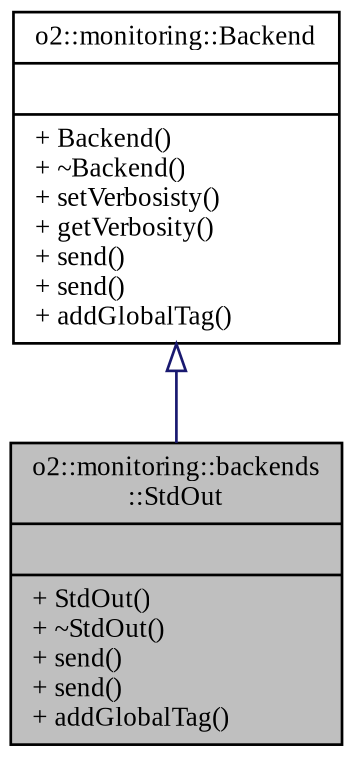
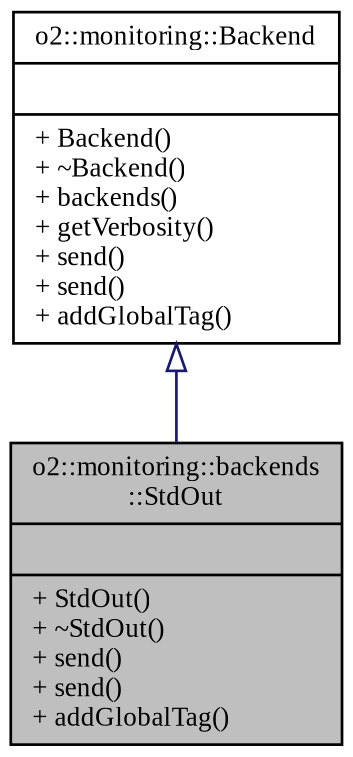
node "o2::monitoring::Backend": text "+ setVerbosisty()" -> "+ backends()"
